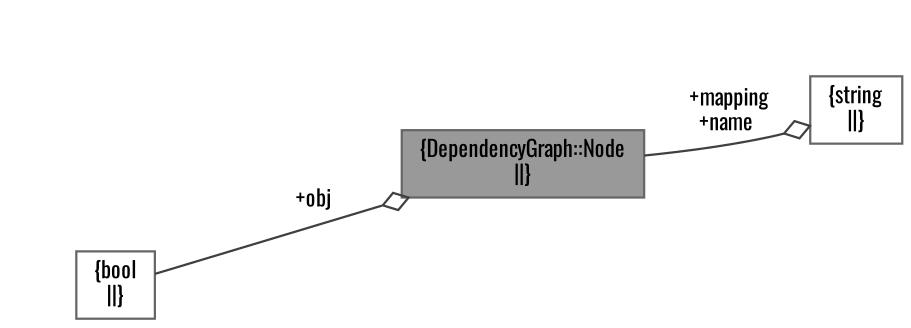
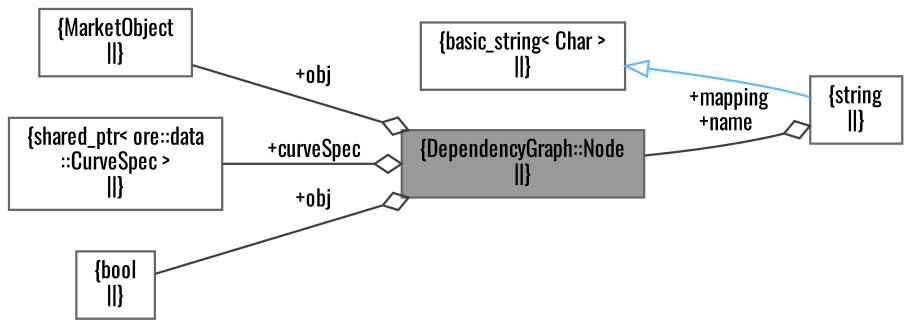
node "{MarketObject ||}": added
node "{basic_string< Char > ||}": added
node "{shared_ptr< ore::data ::CurveSpec > ||}": added
